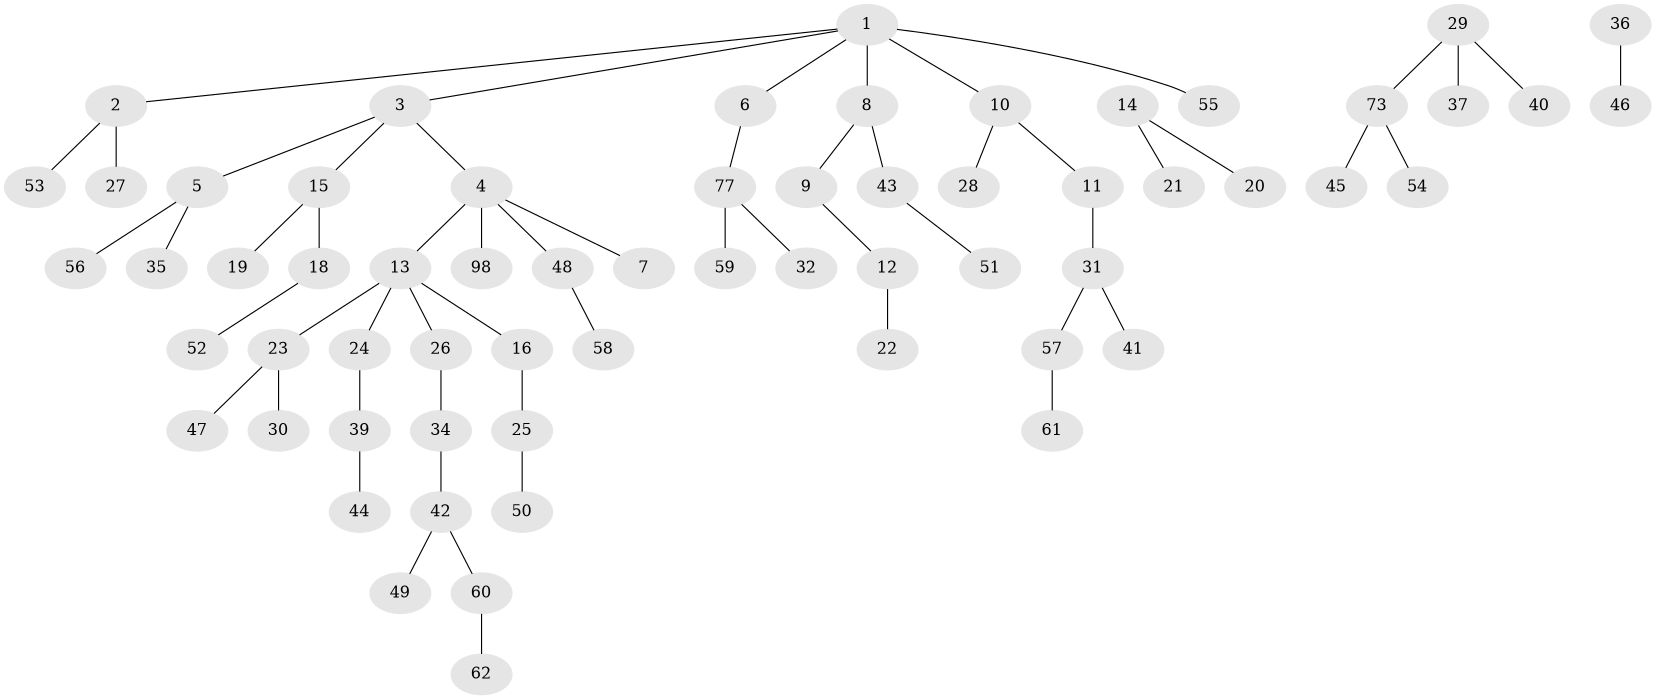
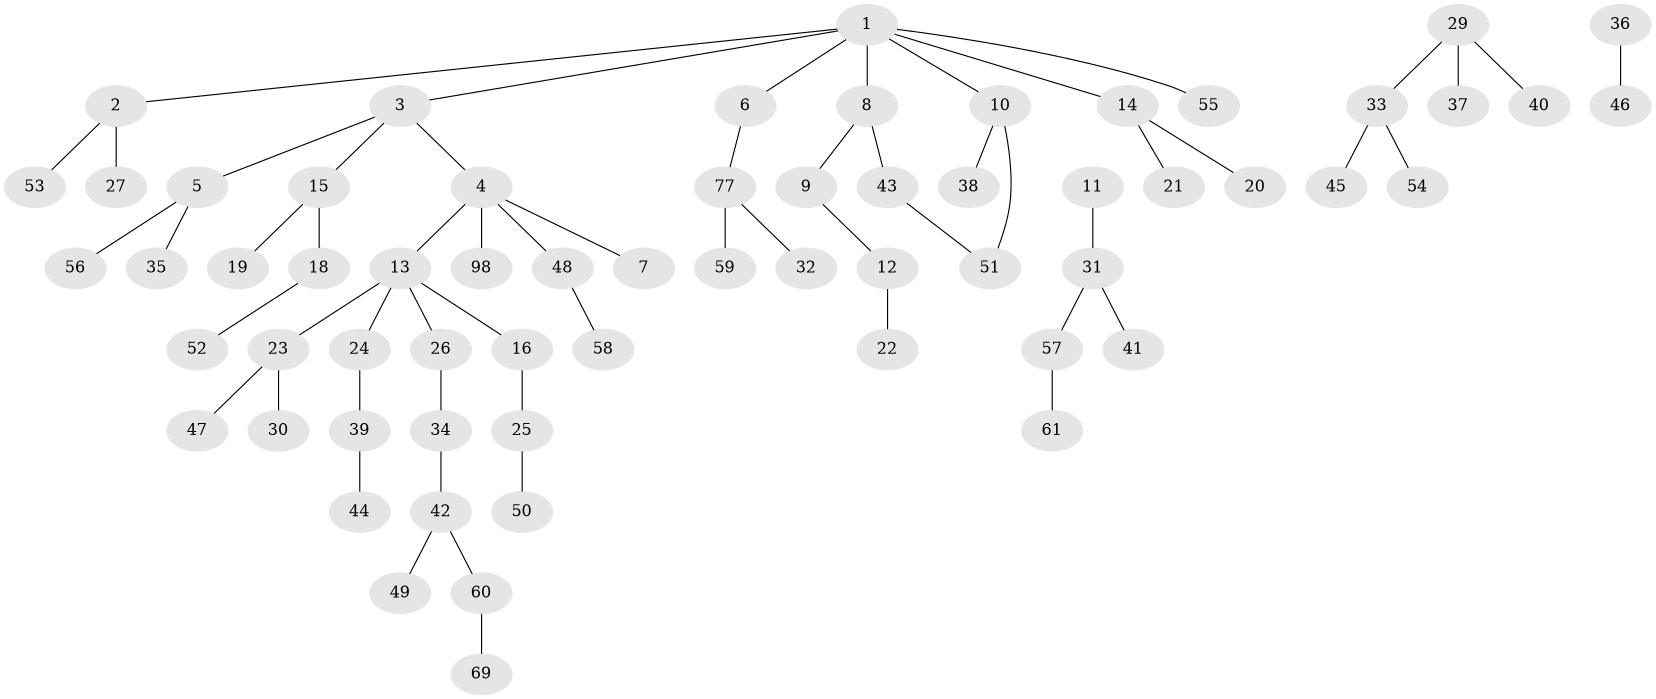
edge "1" -- "14": added
node "73": label "73" -> "33"
edge "10" -- "11": now "10" -- "51"
node "28": label "28" -> "38"
node "62": label "62" -> "69"
